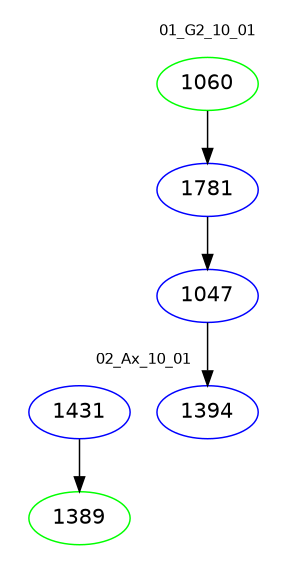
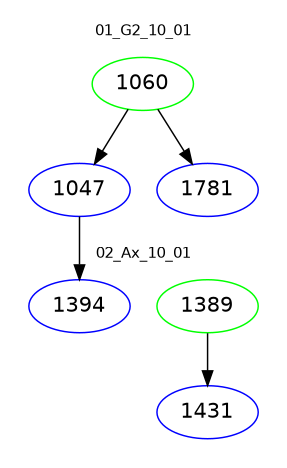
edge "1781" -> "1047": now "1060" -> "1047"
edge "1431" -> "1389": reversed
